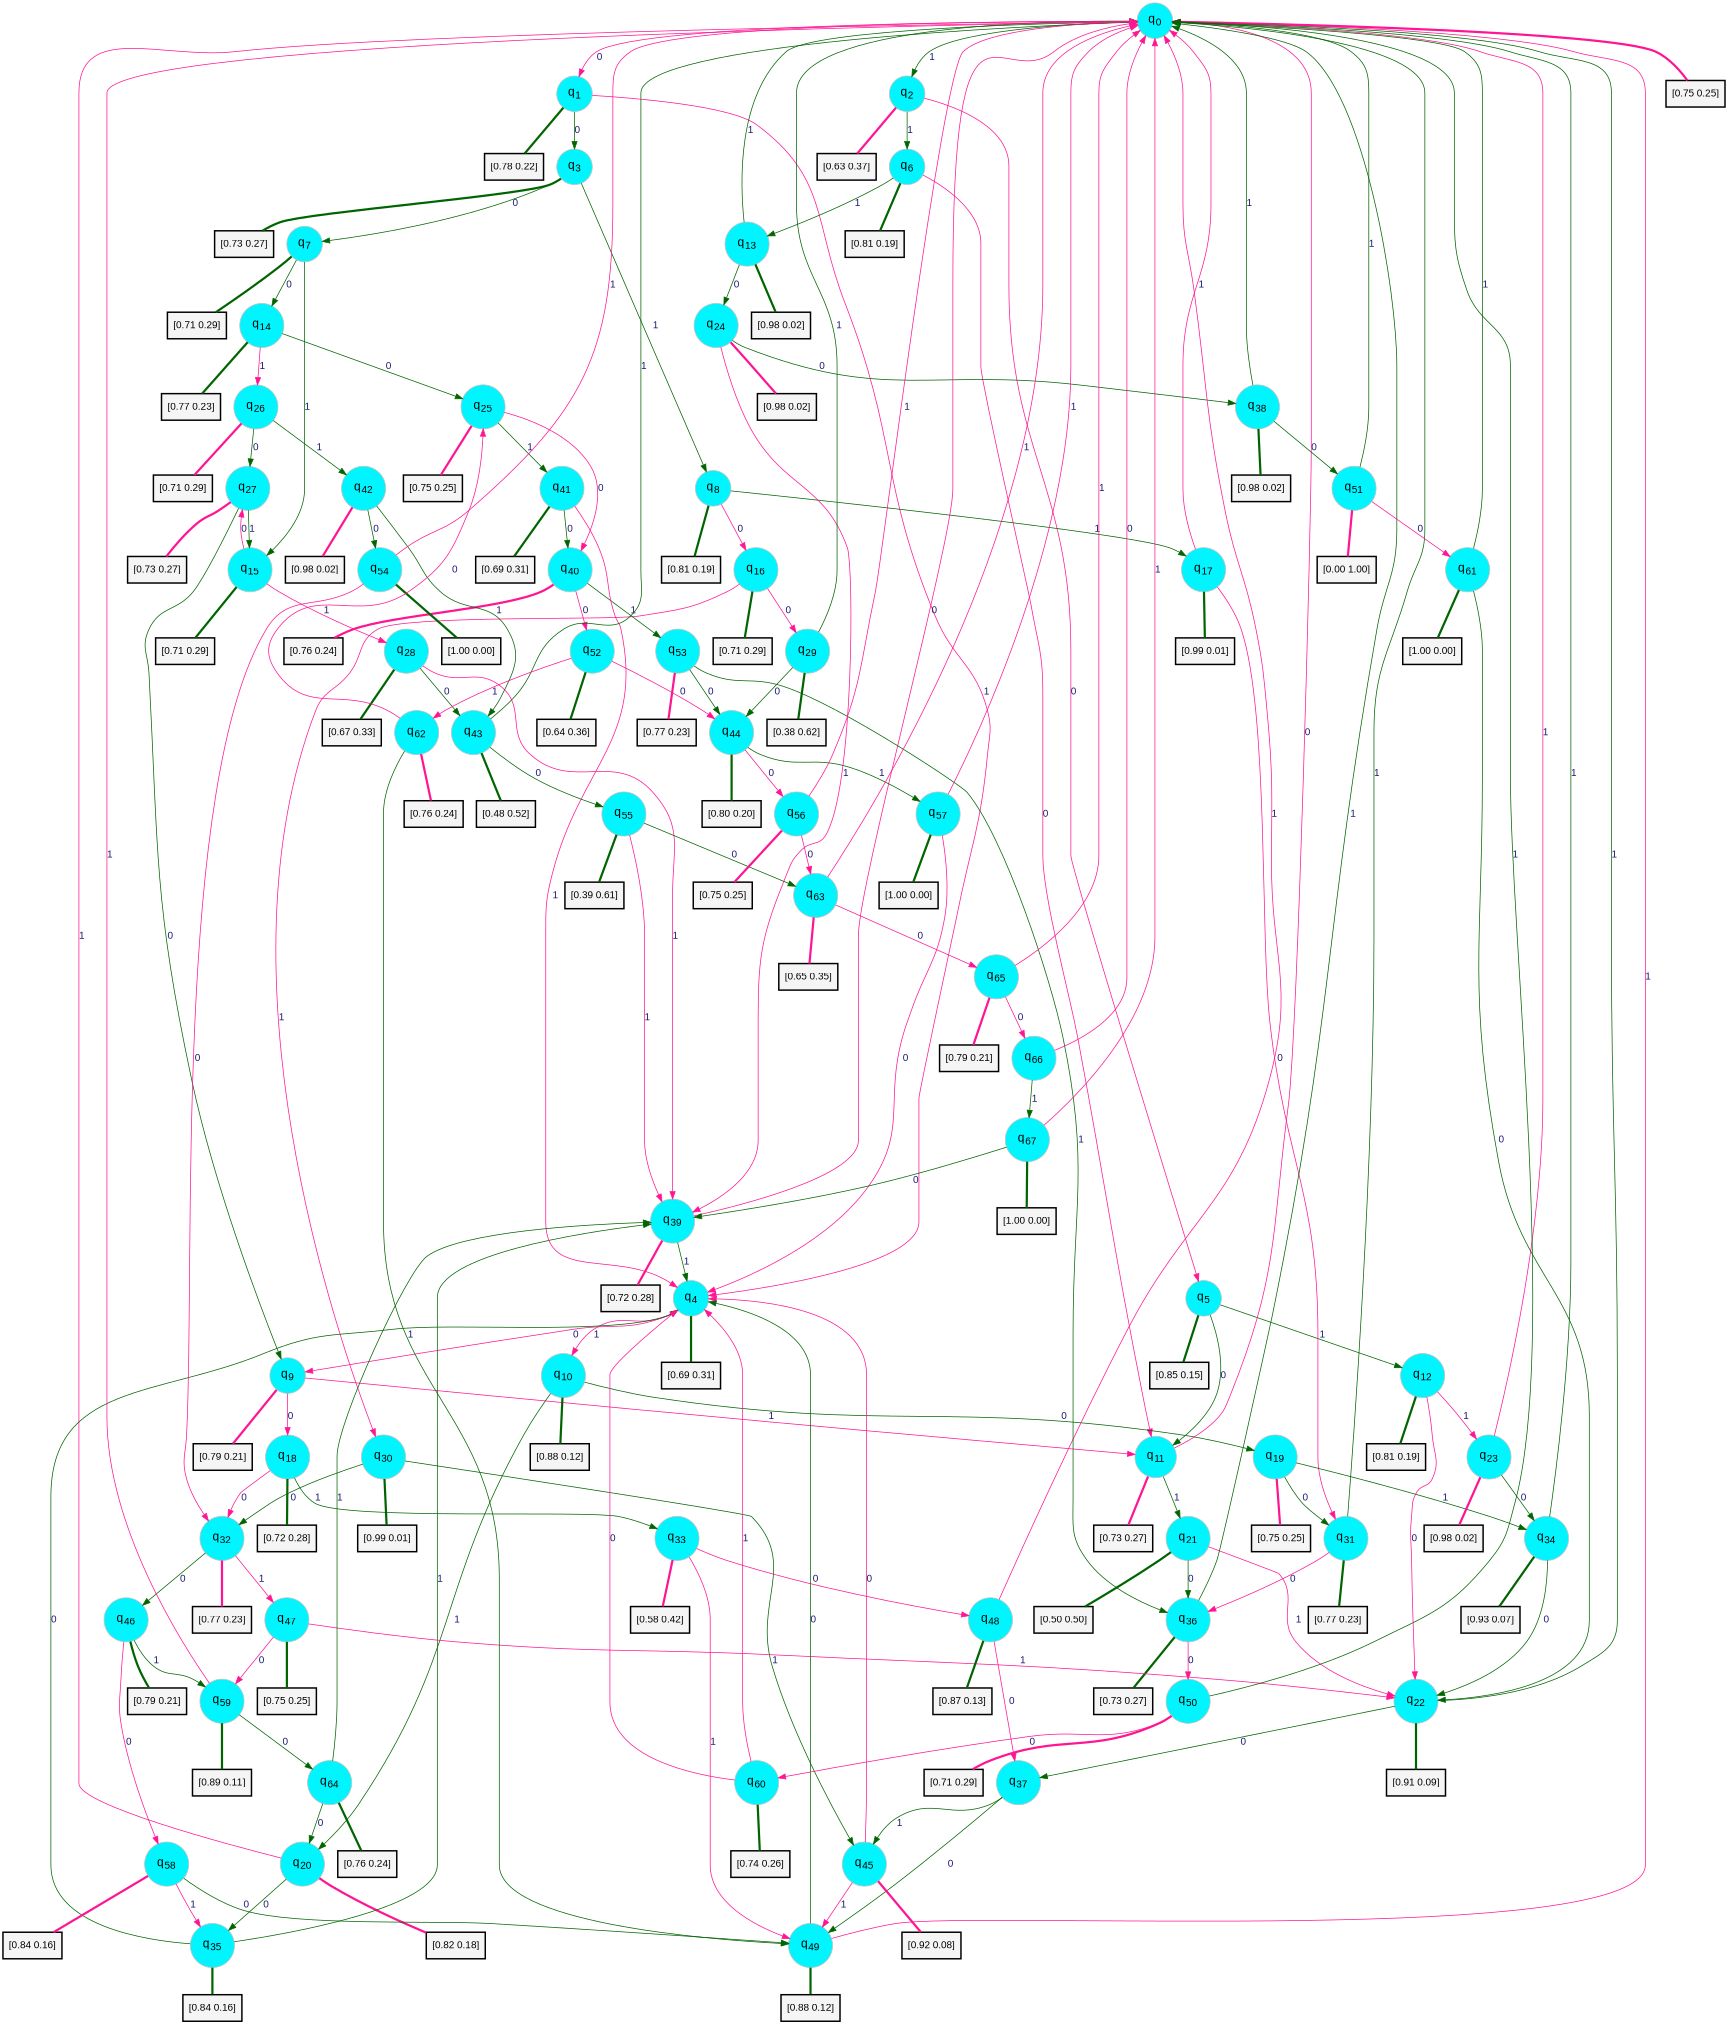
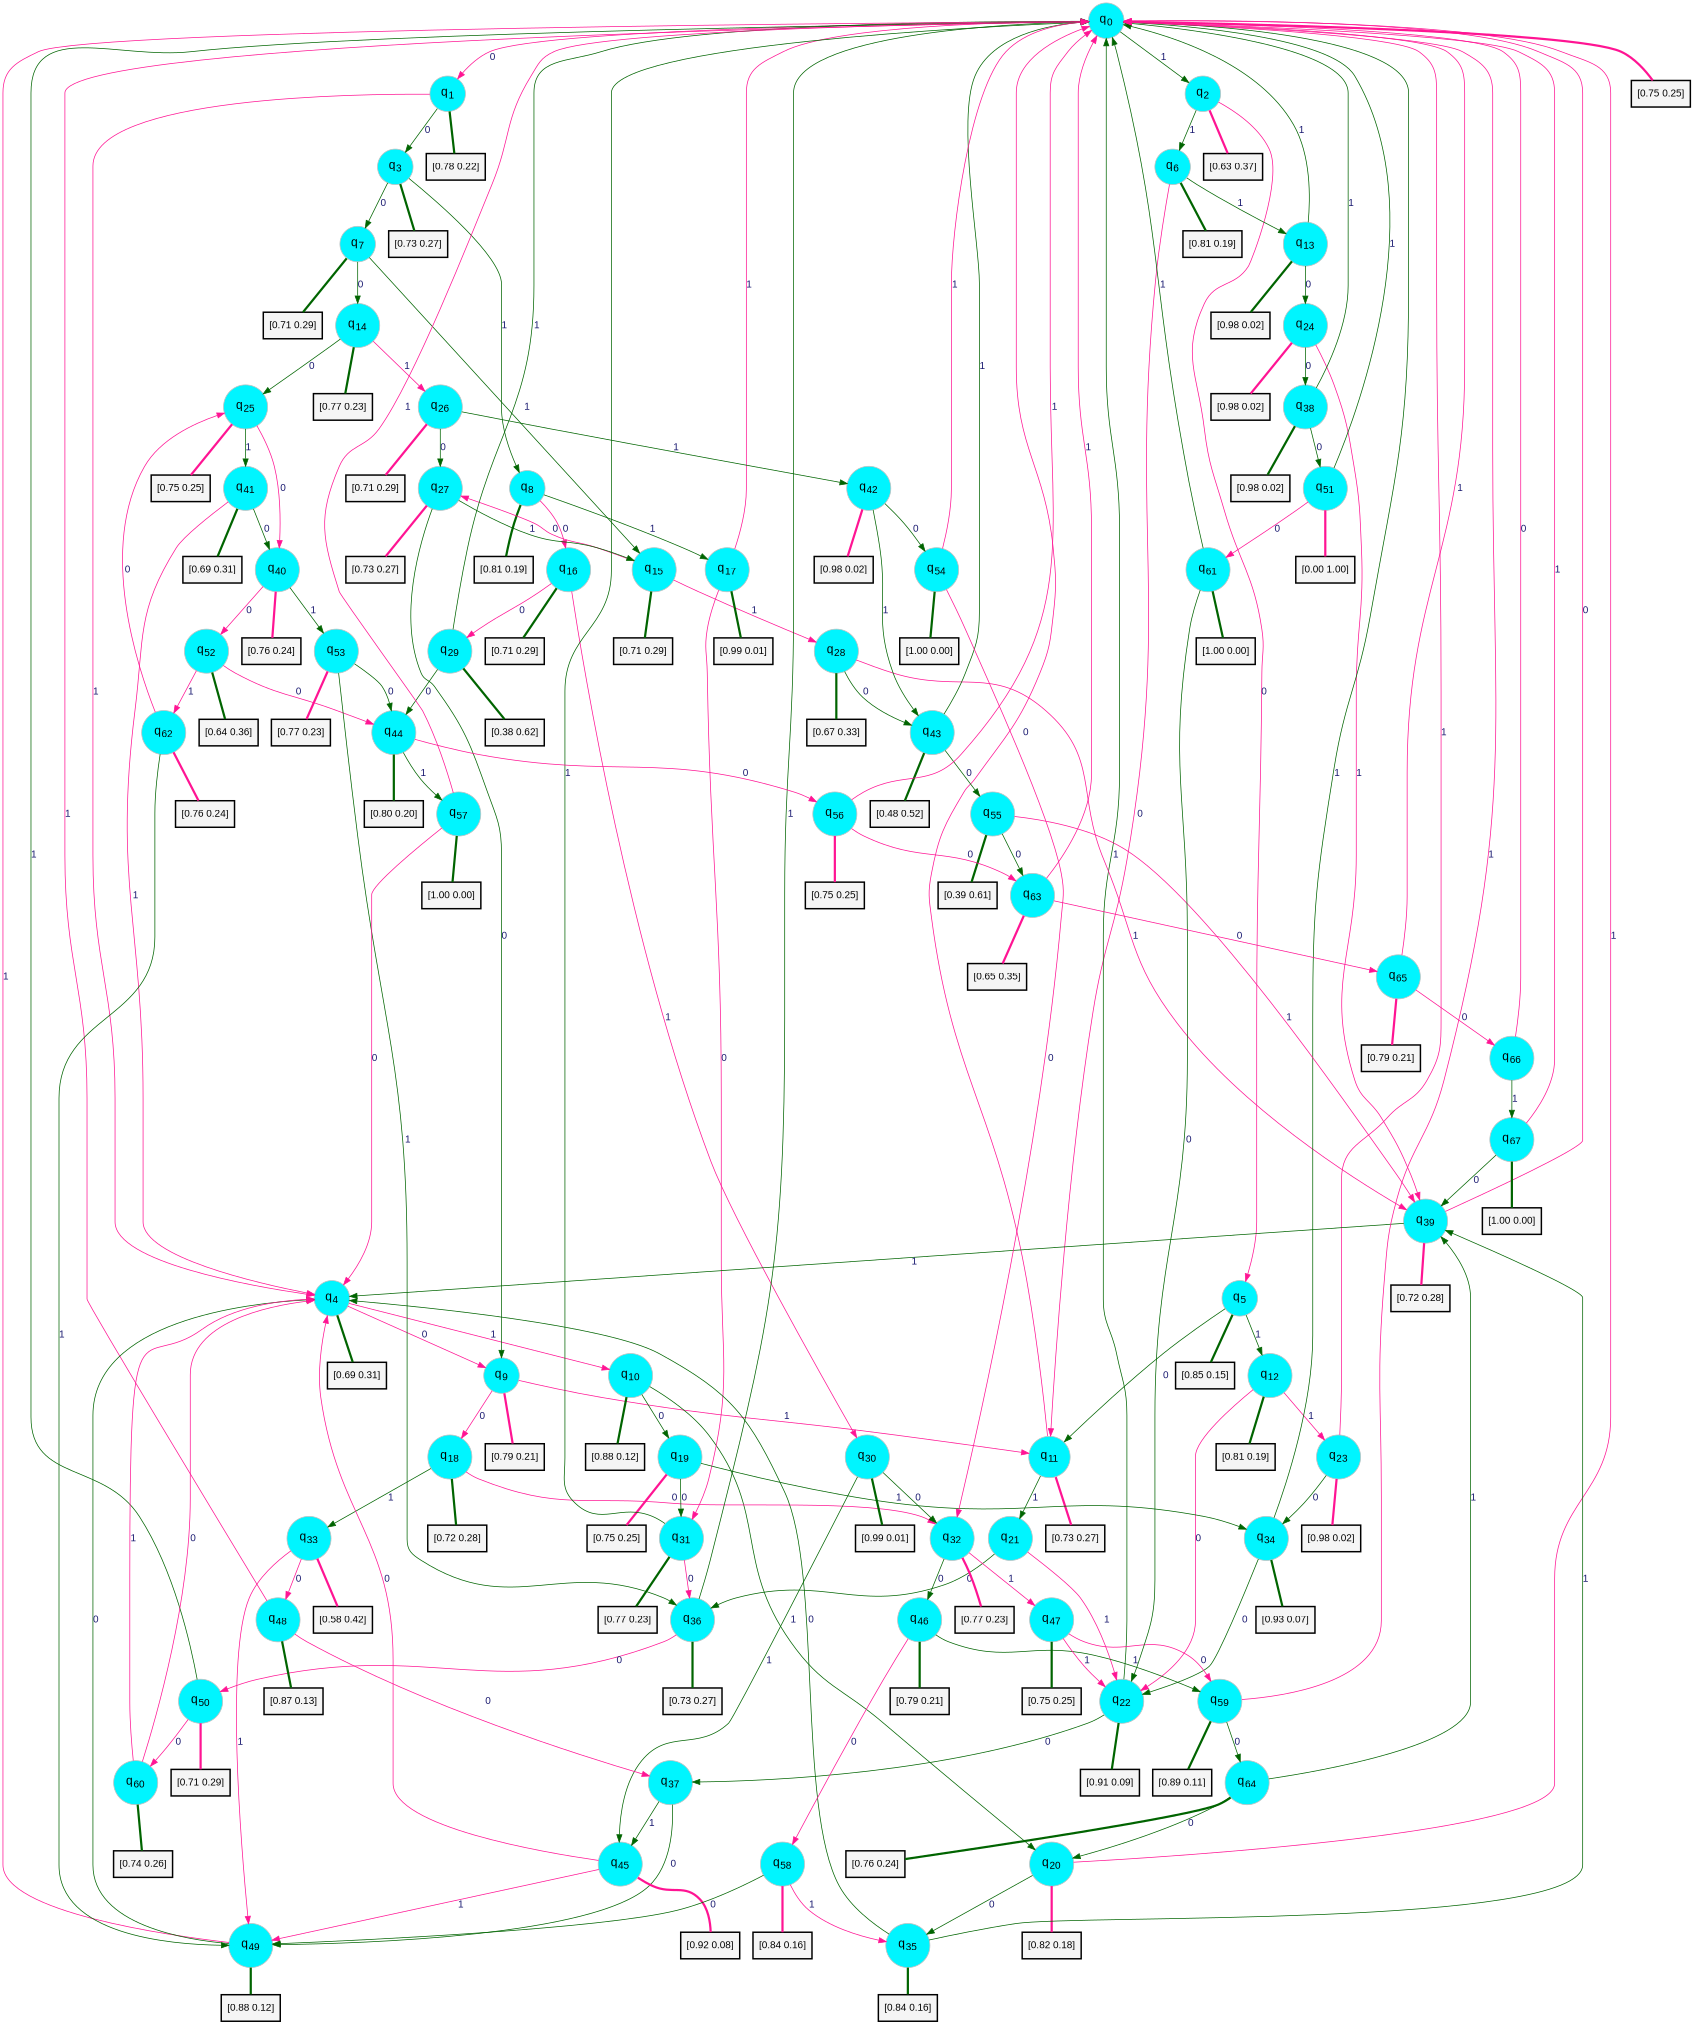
node "[0.50 0.50]": removed
